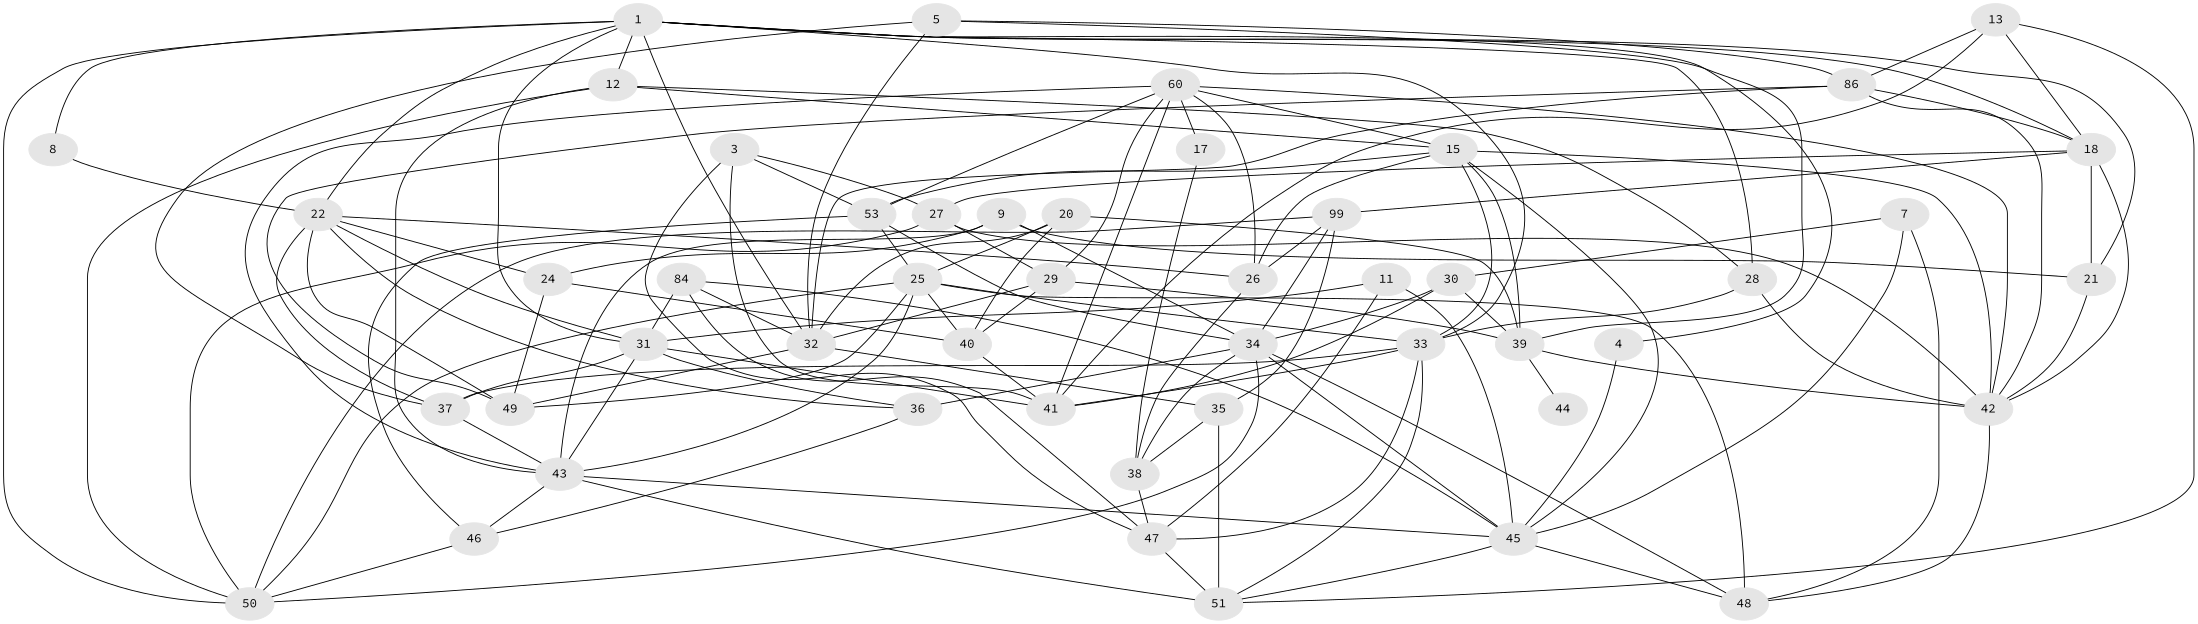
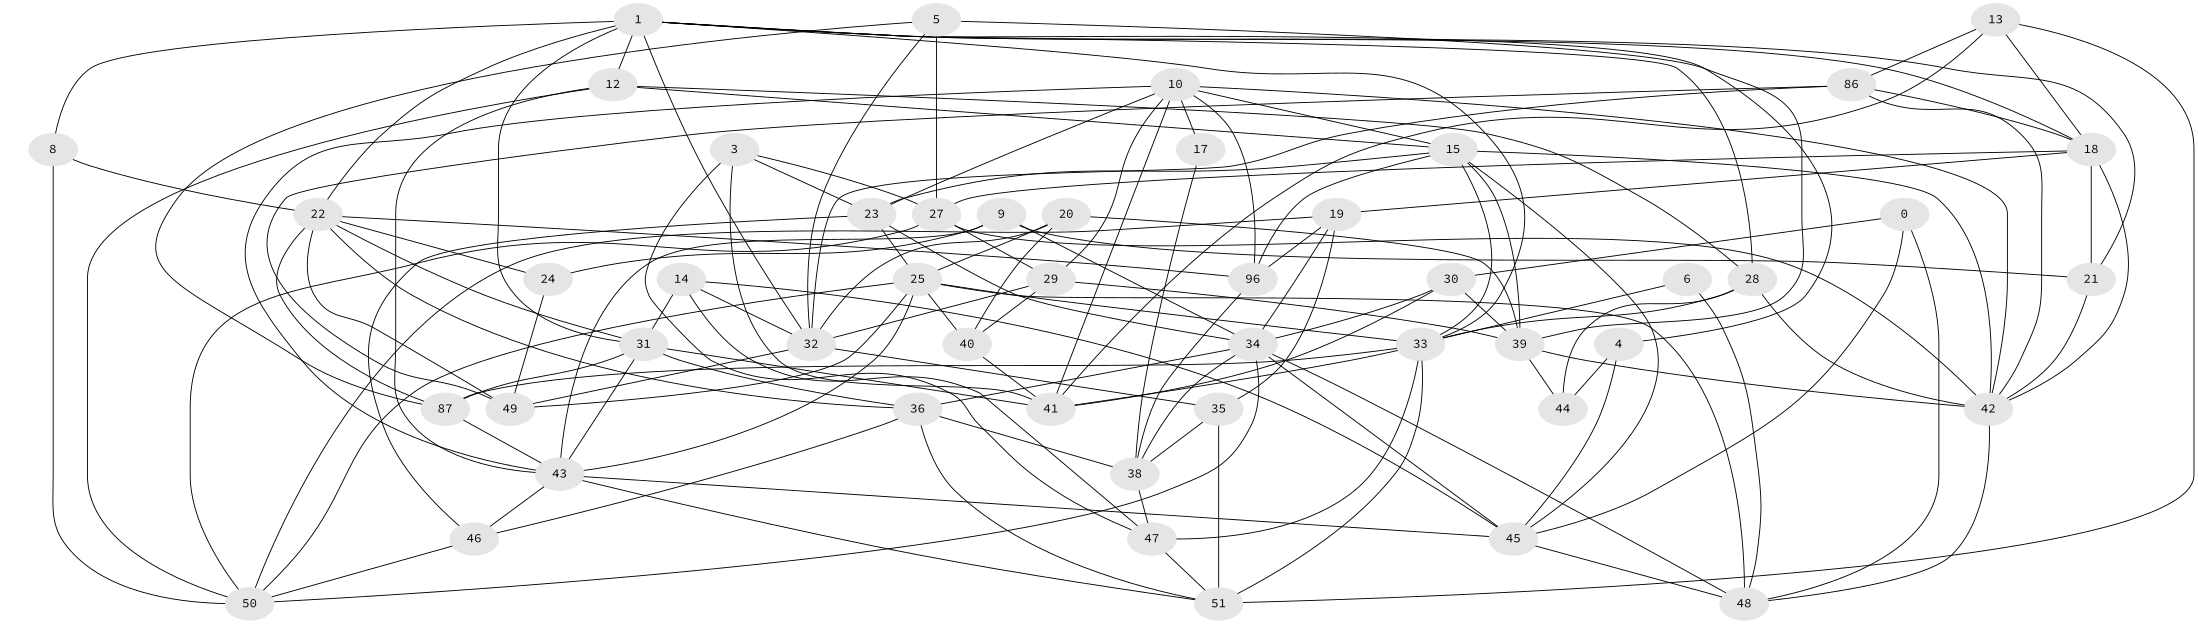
edge "5" -- "86": now "5" -- "27"
node "60": label "60" -> "10"
edge "1" -- "50": now "8" -- "50"
node "53": label "53" -> "23"
node "99": label "99" -> "19"
node "7": label "7" -> "0"
node "84": label "84" -> "14"
node "26": label "26" -> "96"
node "11": removed
node "6": added
edge "28" -- "44": added
edge "24" -- "40": removed
edge "4" -- "44": added
node "37": label "37" -> "87"
edge "36" -- "38": added
edge "45" -- "51": now "36" -- "51"
